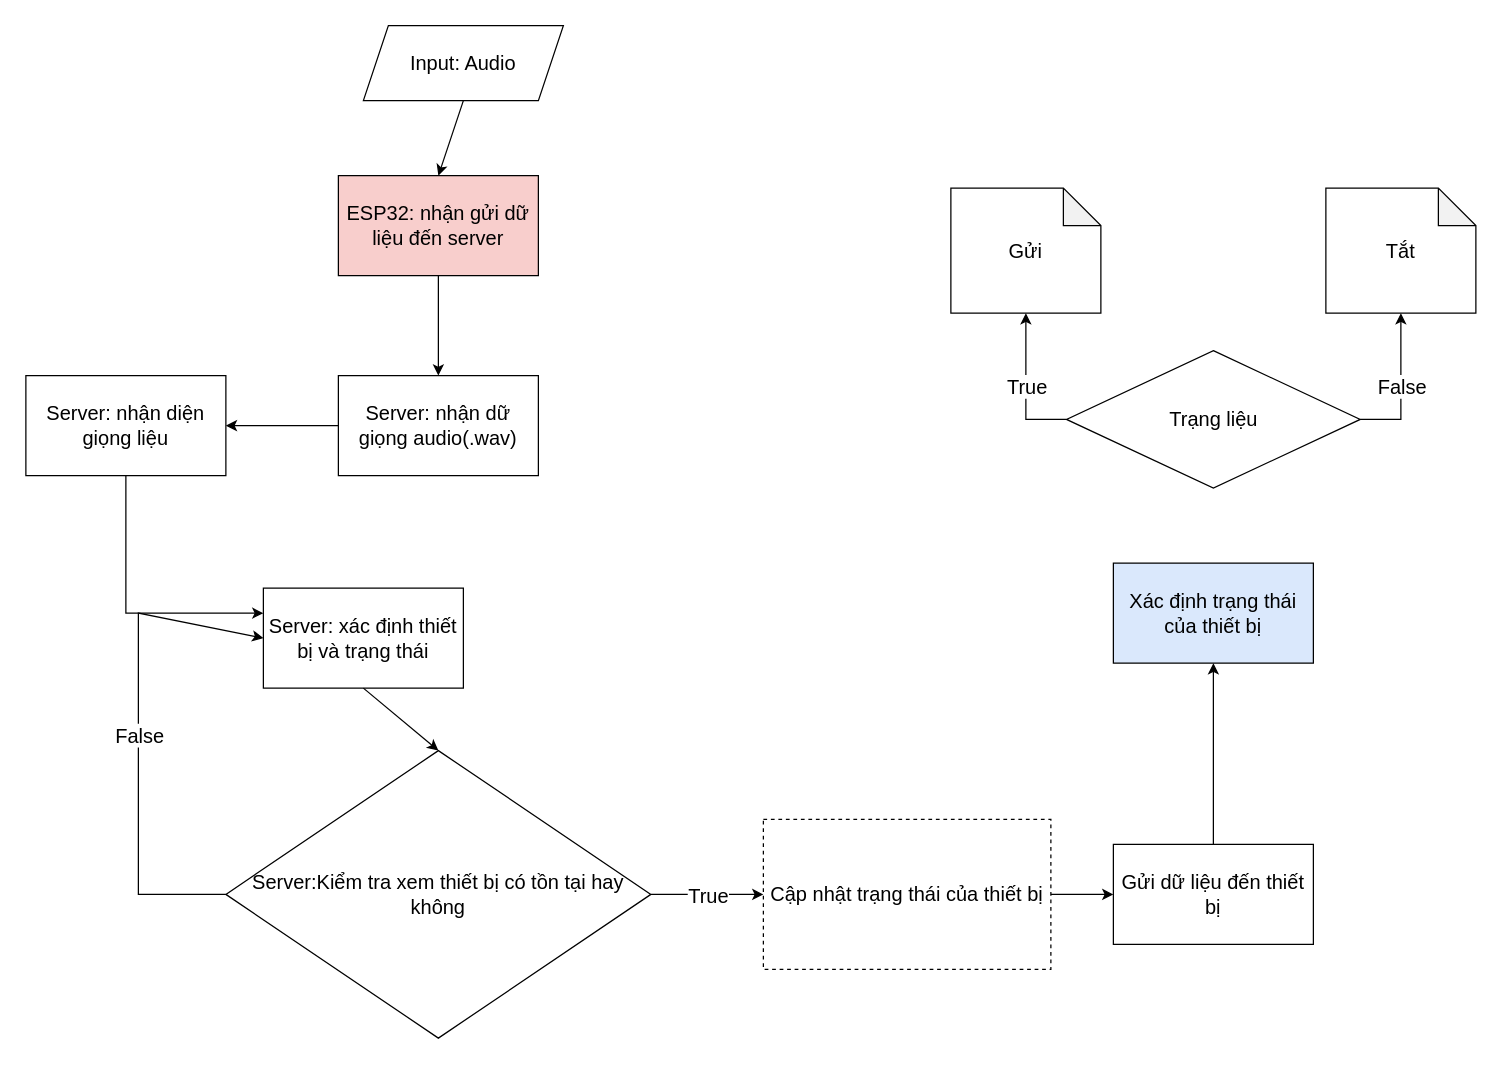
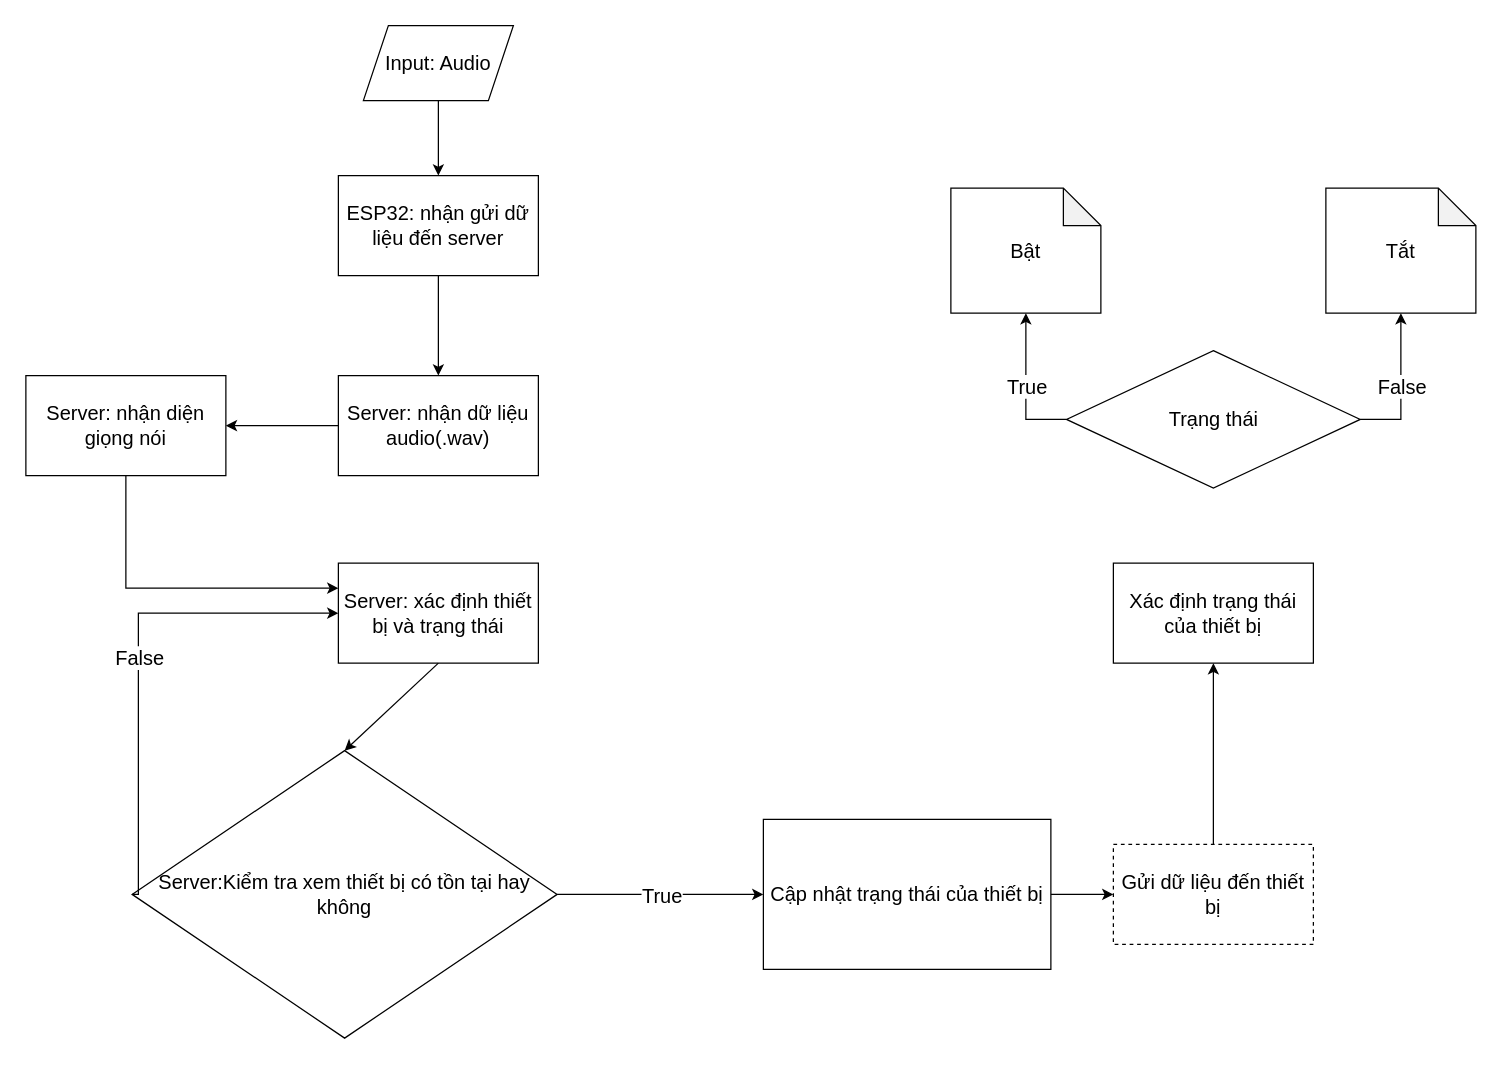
node "Input: Audio": size 200x75 -> 150x75
node "ESP32: nhận gửi dữ liệu đến server": fillcolor #f8cecc -> #ffffff
node "Gửi": label "Gửi" -> "Bật"
node "Trạng liệu": label "Trạng liệu" -> "Trạng thái"
node "Server: nhận diện giọng liệu": label "Server: nhận diện giọng liệu" -> "Server: nhận diện giọng nói"
node "Server: nhận dữ giọng audio(.wav)": label "Server: nhận dữ giọng audio(.wav)" -> "Server: nhận dữ liệu audio(.wav)"
node "Xác định trạng thái của thiết bị": fillcolor #dae8fc -> #ffffff
node "Server: xác định thiết bị và trạng thái": moved (363, 638) -> (438, 613)
node "Server:Kiểm tra xem thiết bị có tồn tại hay không": moved (438, 894) -> (344, 894)
node "Cập nhật trạng thái của thiết bị": style dashed -> solid
node "Gửi dữ liệu đến thiết bị": style solid -> dashed
